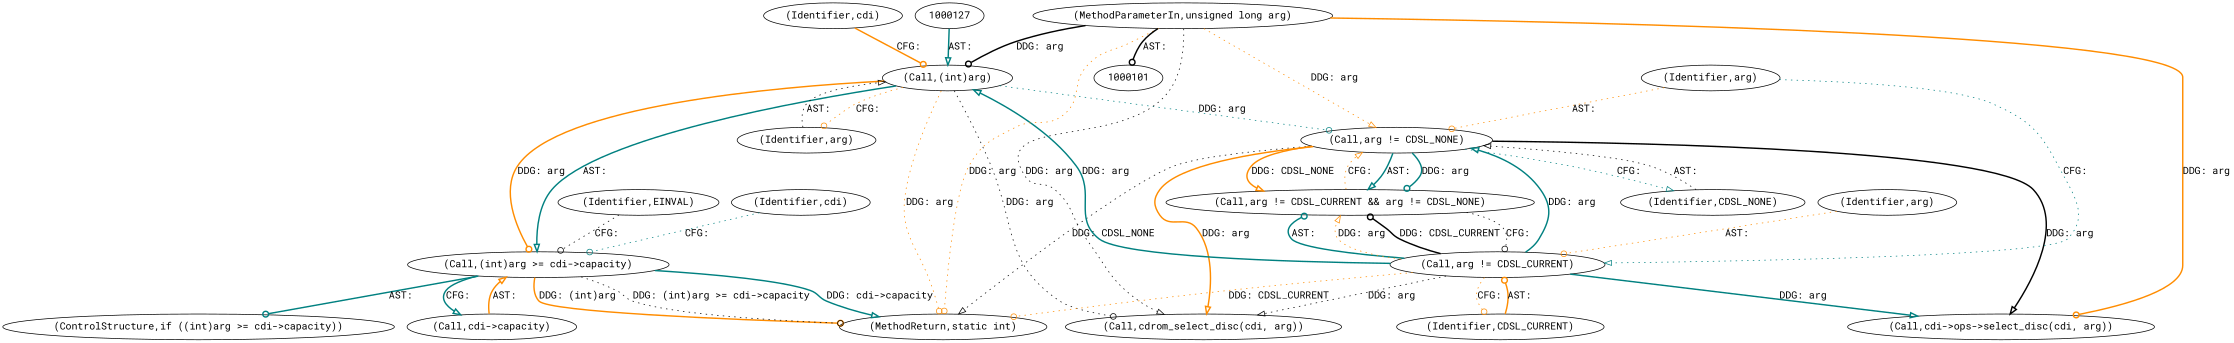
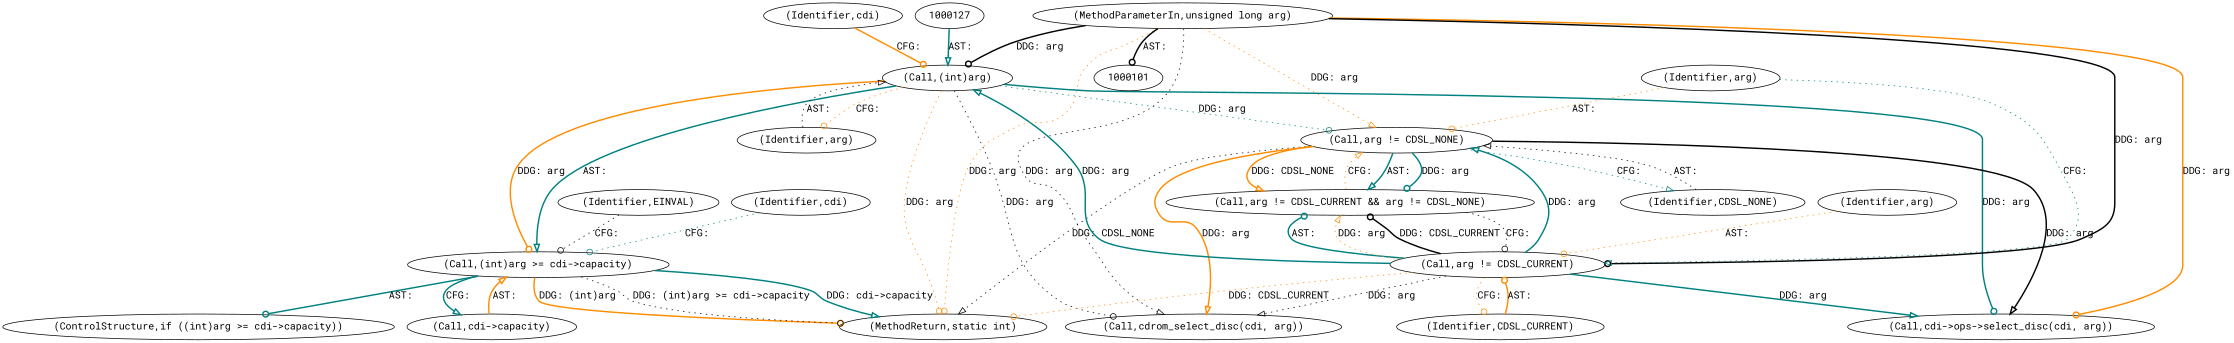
edge "(MethodParameterIn,unsigned long arg)" -> "(Call,arg != CDSL_CURRENT)": added, label "DDG: arg"
edge "(Call,(int)arg)" -> "(Call,cdi->ops->select_disc(cdi, arg))": added, label "DDG: arg"
